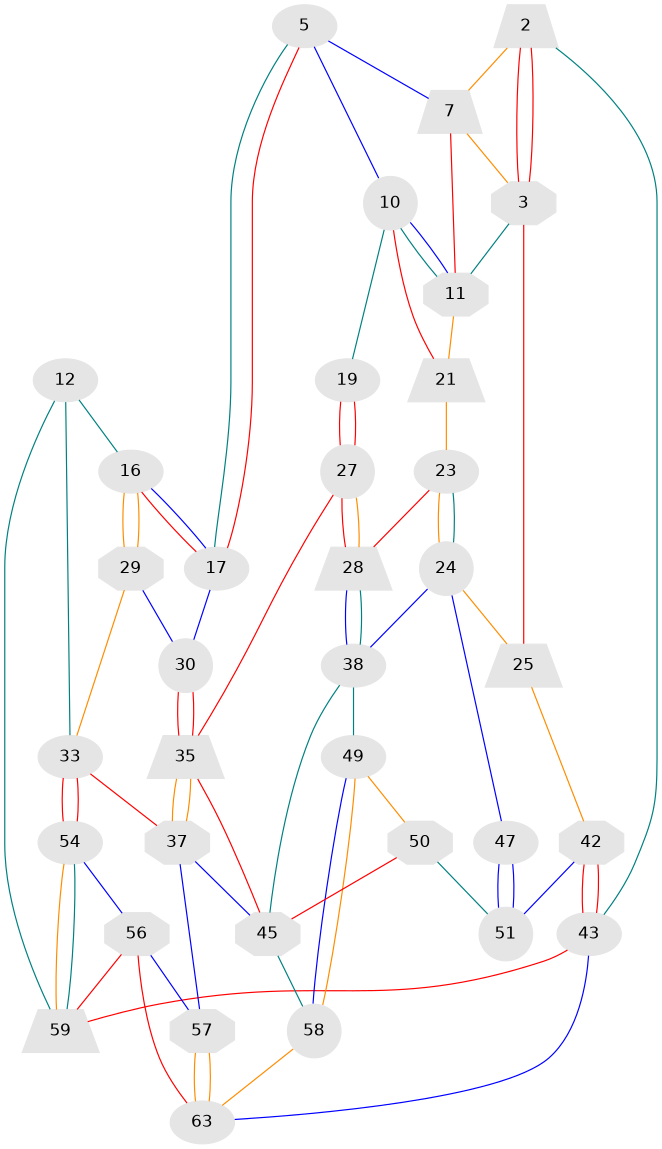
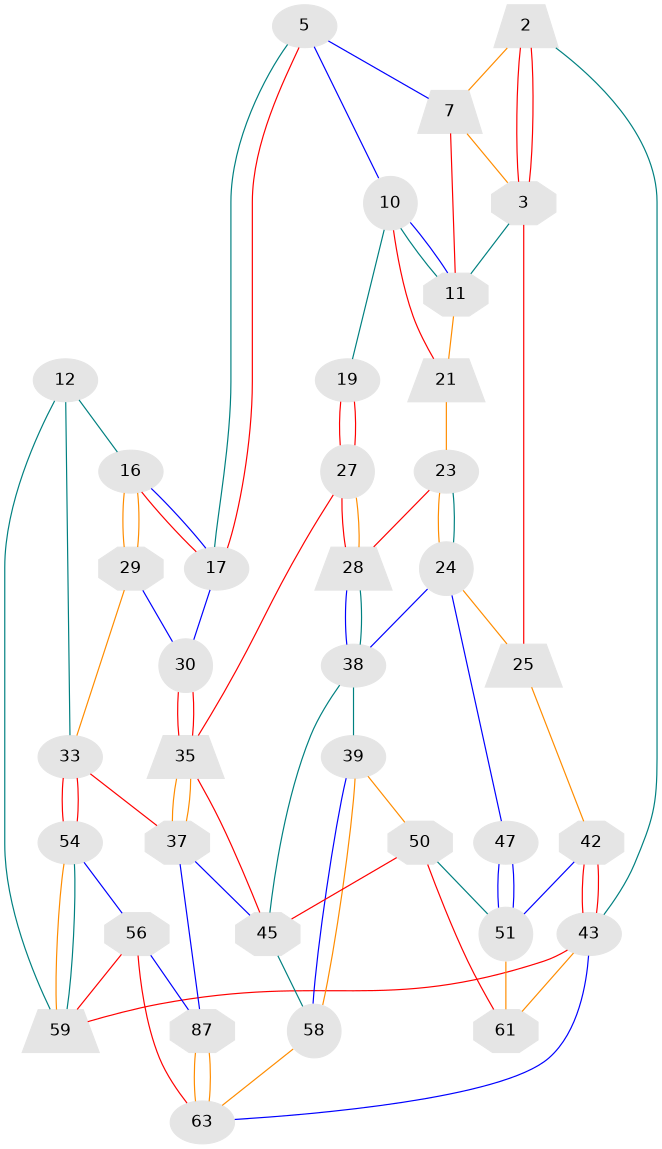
node "49": label "49" -> "39"
node "57": label "57" -> "87"
node "61": added
